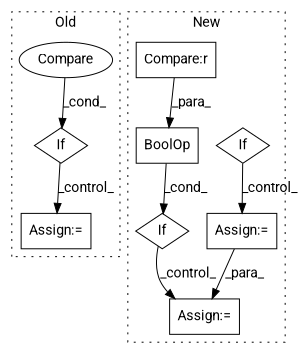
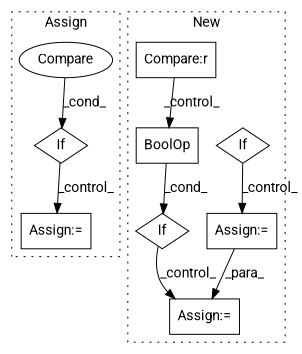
cluster "Old": label "Old" -> "Assign"
edge "Compare:r" -> "BoolOp": label "_para_" -> "_control_"
